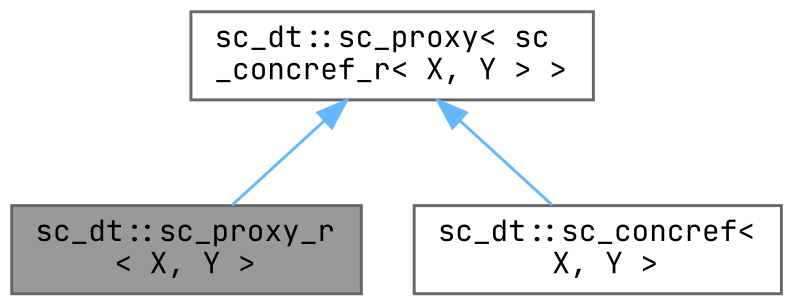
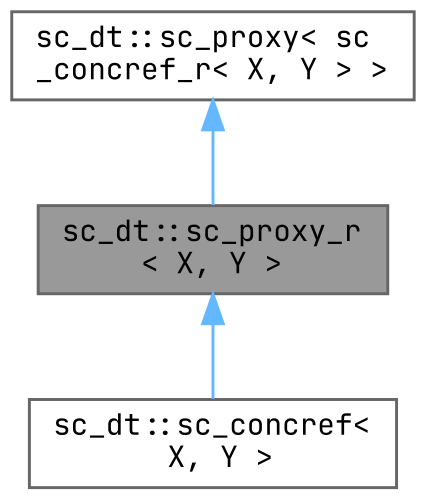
edge "sc_dt::sc_concref< X, Y >" -> "sc_dt::sc_proxy< sc _concref_r< X, Y > >": now "sc_dt::sc_concref< X, Y >" -> "sc_dt::sc_proxy_r < X, Y >"
